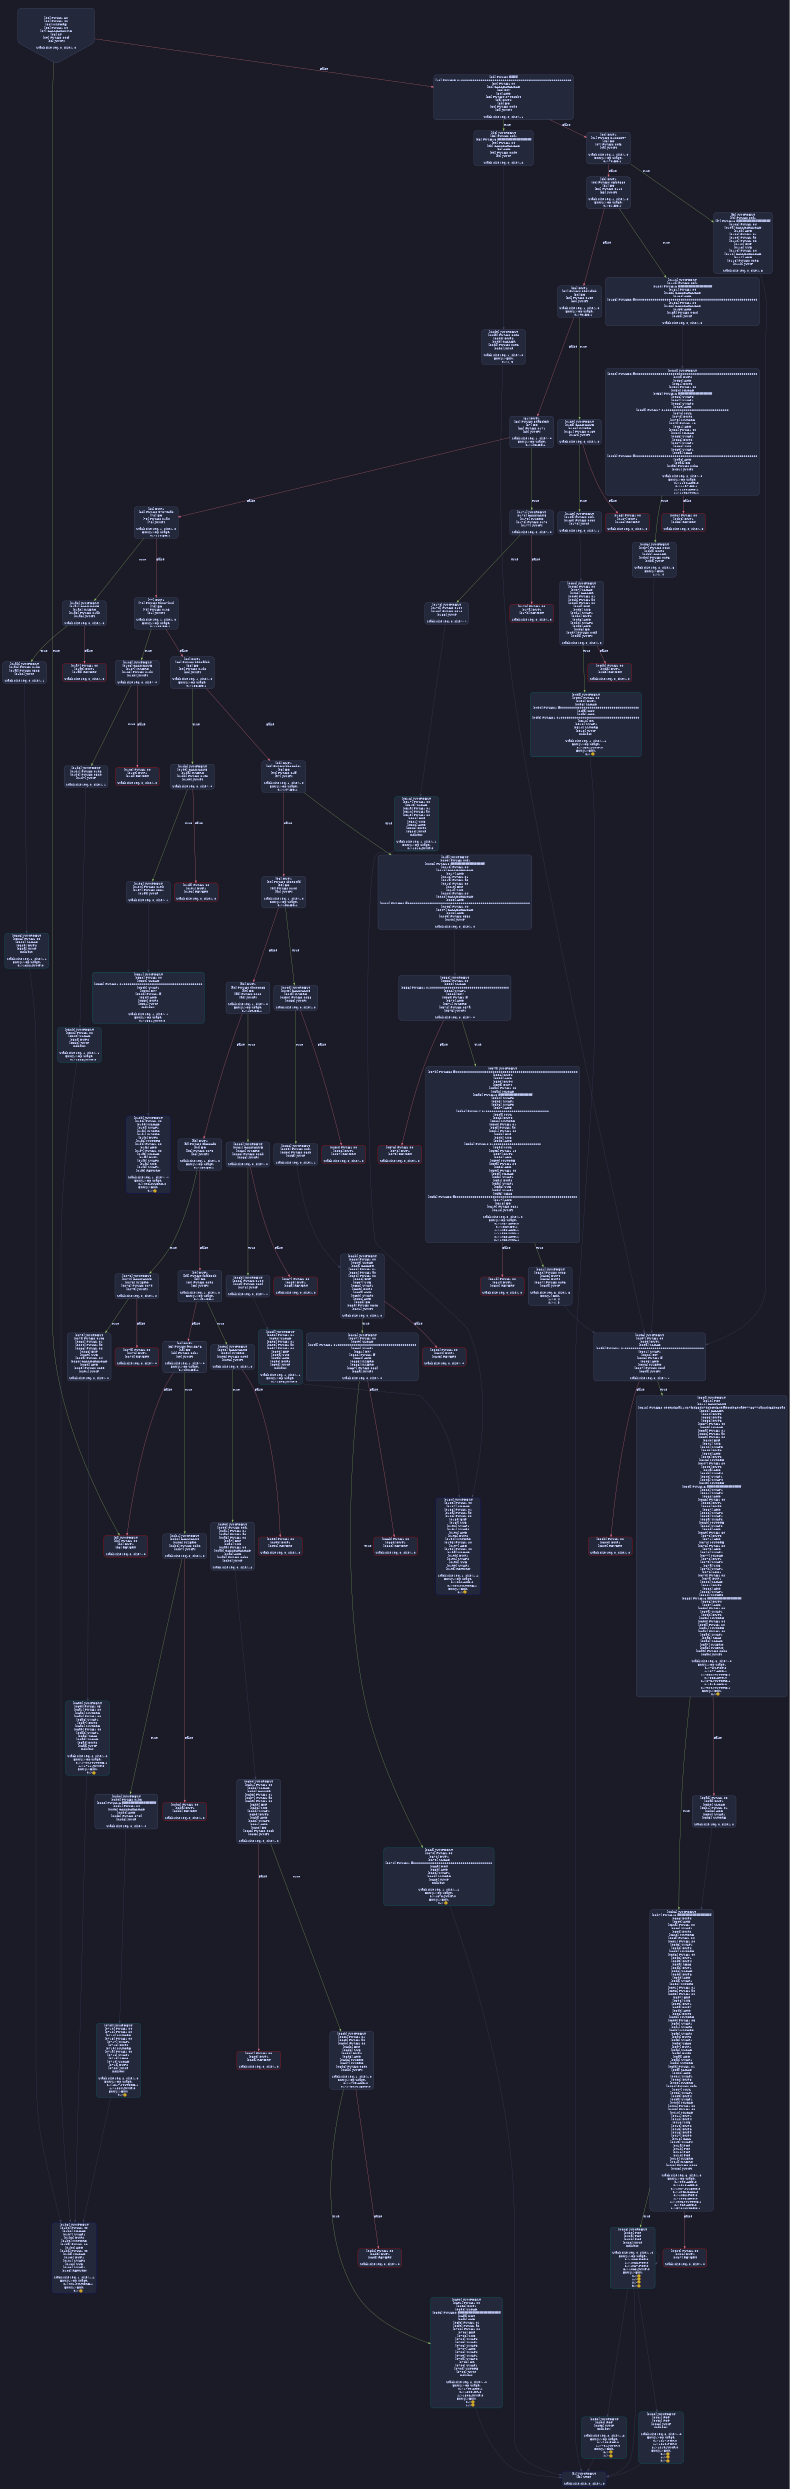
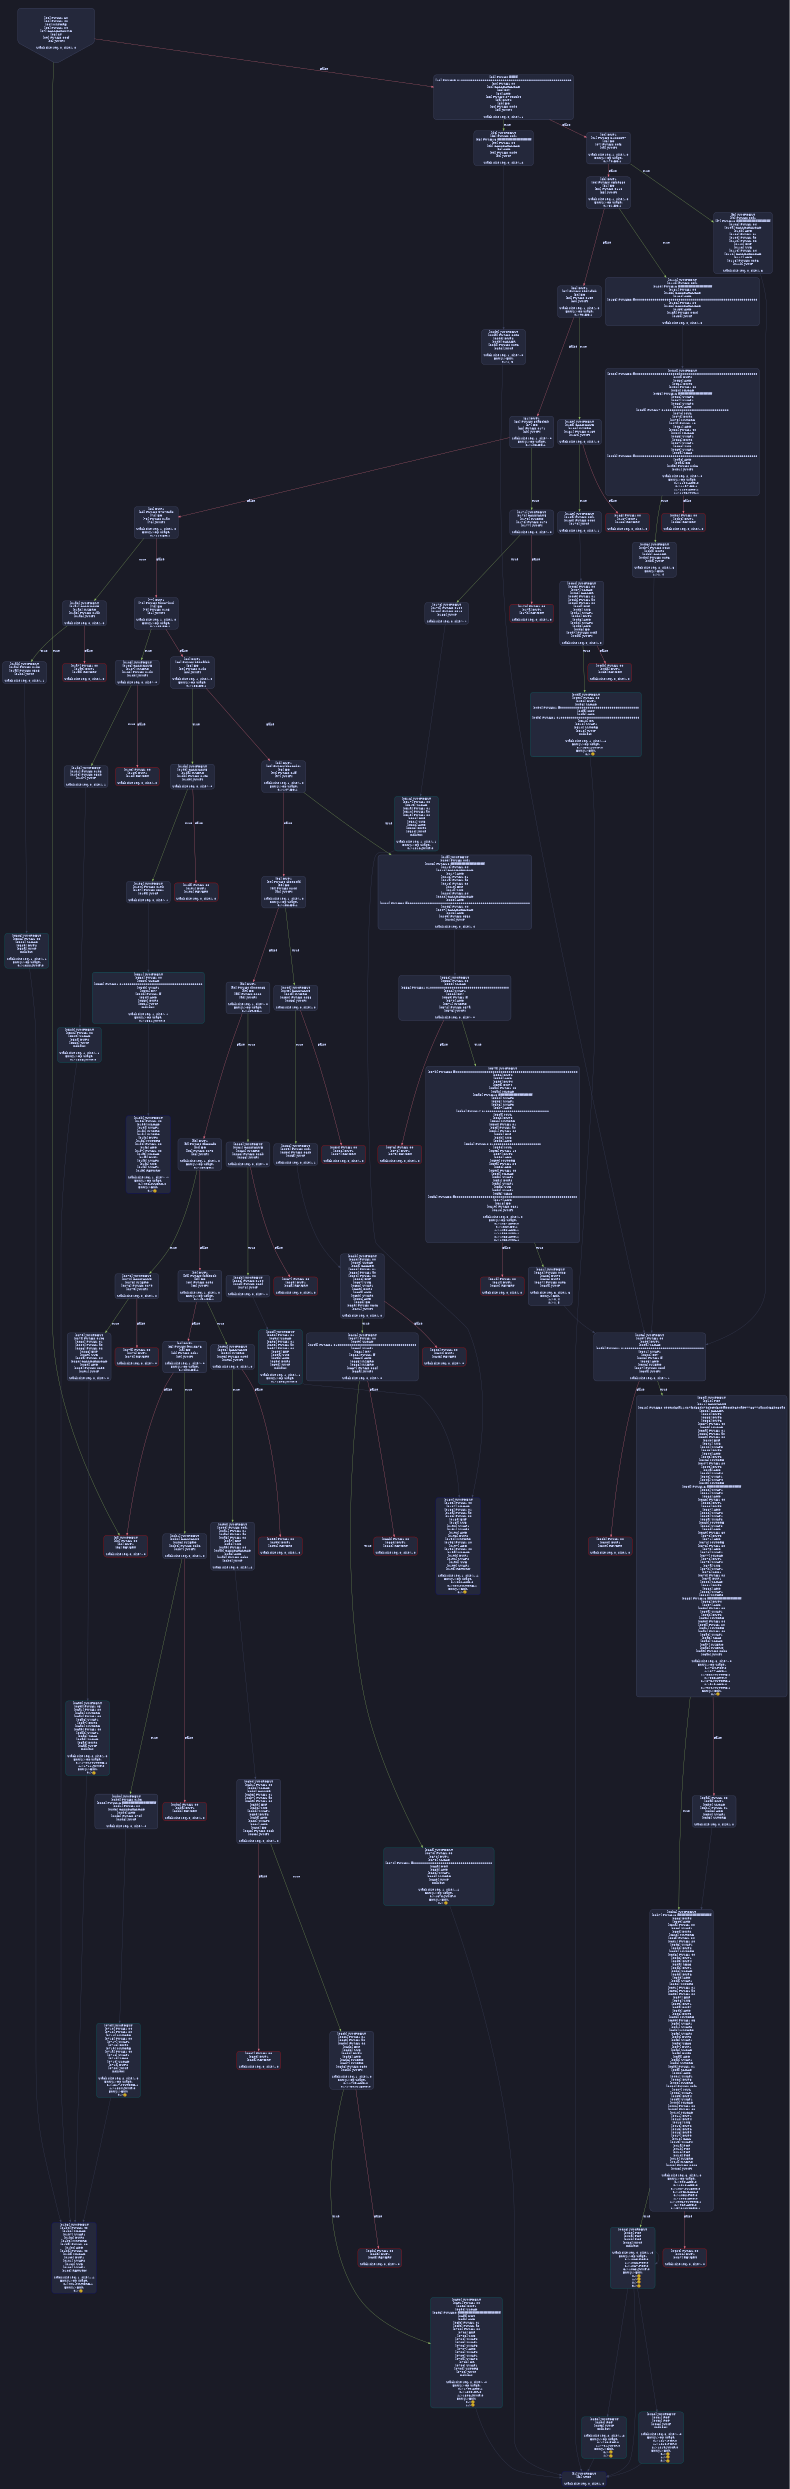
node "[f1] JUMPDEST [f2] STOP Stack size size: 0, sizeΔ: 0": label "[f1] JUMPDEST [f2] STOP Stack size size: 0, sizeΔ: 0" -> "[f1] JUMPDEST [f2] STOP Stack size req: 0, sizeΔ: 0"
